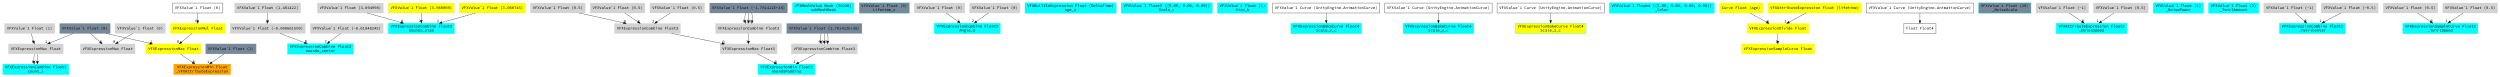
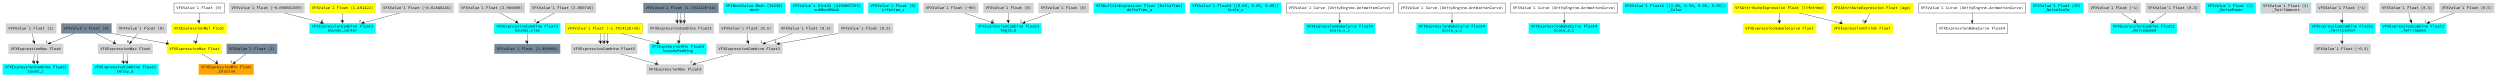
node "VFXValue`1 Float (1.401422)": fillcolor lightgray -> yellow
node "VFXValue`1 Float (3.004998)": fillcolor lightgray -> lightslategray
node "VFXValue`1 Float (3.960069)": fillcolor yellow -> lightgray
node "VFXValue`1 Float (3.060745)": fillcolor yellow -> lightgray
node "VFXValue`1 Float (-1.701412E+38)": fillcolor lightslategray -> yellow
node "VFXMeshValue Mesh (36236) subMeshMask": label "VFXMeshValue Mesh (36236) subMeshMask" -> "VFXMeshValue Mesh (36236) mesh"
node "VFXValue`1 Uint32 (4294967295) subMeshMask": added
node "VFXValue`1 Float (0) Lifetime_a": fillcolor lightslategray -> cyan
node "VFXValue`1 Float (-90)": added
node "VFXBuiltInExpression Float (DeltaTime) age_a": label "VFXBuiltInExpression Float (DeltaTime) age_a" -> "VFXBuiltInExpression Float (DeltaTime) deltaTime_a"
node "VFXValue`1 Float (1) Size_b": removed
node "Curve Float (age)": label "Curve Float (age)" -> "VFXAttributeExpression Float (age)"
node "VFXValue`1 Float (20) _NoiseScale": fillcolor lightslategray -> cyan
node "VFXValue`1 Float (2) _TwirlAmount": fillcolor cyan -> lightgray
edge "VFXValue`1 Float (1.401422)" -> "VFXValue`1 Float (-0.008661509)": now "VFXValue`1 Float (1.401422)" -> "VFXExpressionCombine Float3 bounds_center"
edge "VFXValue`1 Float (-0.5)" -> "VFXExpressionCombine Float2 _TwirlCenter": reversed
edge "VFXValue`1 Float (3.004998)" -> "VFXExpressionCombine Float3 bounds_size": reversed
node "VFXExpressionBakeCurve Float4 Scale_z_c": fillcolor yellow -> cyan
node "Float Float4": label "Float Float4" -> "VFXExpressionBakeCurve Float4"
node "VFXAttributeExpression Float2 _NoiseSpeed": label "VFXAttributeExpression Float2 _NoiseSpeed" -> "VFXExpressionCombine Float2 _NoiseSpeed"
node "VFXExpressionSampleCurve Float2 _TwirlSpeed": label "VFXExpressionSampleCurve Float2 _TwirlSpeed" -> "VFXExpressionCombine Float2 _TwirlSpeed"
edge "VFXExpressionDivide Float" -> "VFXExpressionSampleCurve Float": now "VFXAttributeExpression Float (lifetime)" -> "VFXExpressionSampleCurve Float"
edge "VFXExpressionMax Float3" -> "VFXExpressionMin Float3 boundsPadding": now "VFXValue`1 Float (-1.701412E+38)" -> "VFXExpressionMin Float3 boundsPadding"
node "VFXExpressionCombine Float2 Delay_a": added
node "VFXExpressionMin Float _VFXAttributeExpression": label "VFXExpressionMin Float _VFXAttributeExpression" -> "VFXExpressionMin Float _Disolve"
